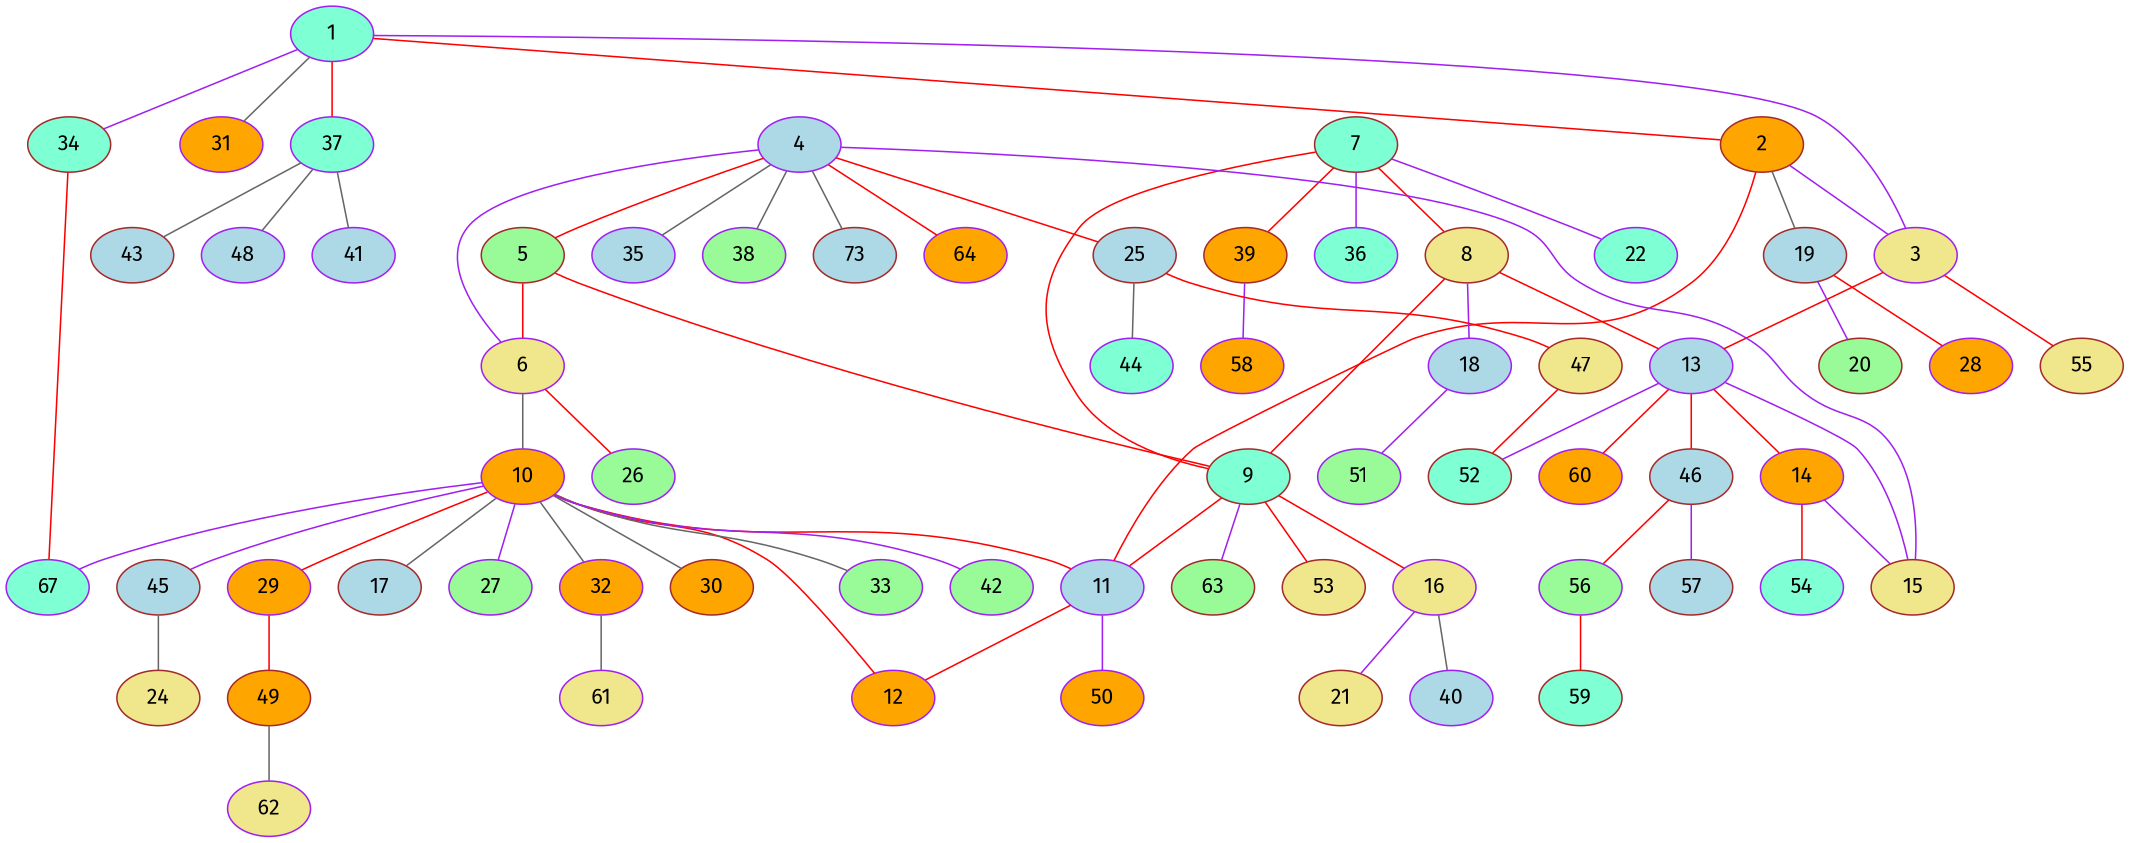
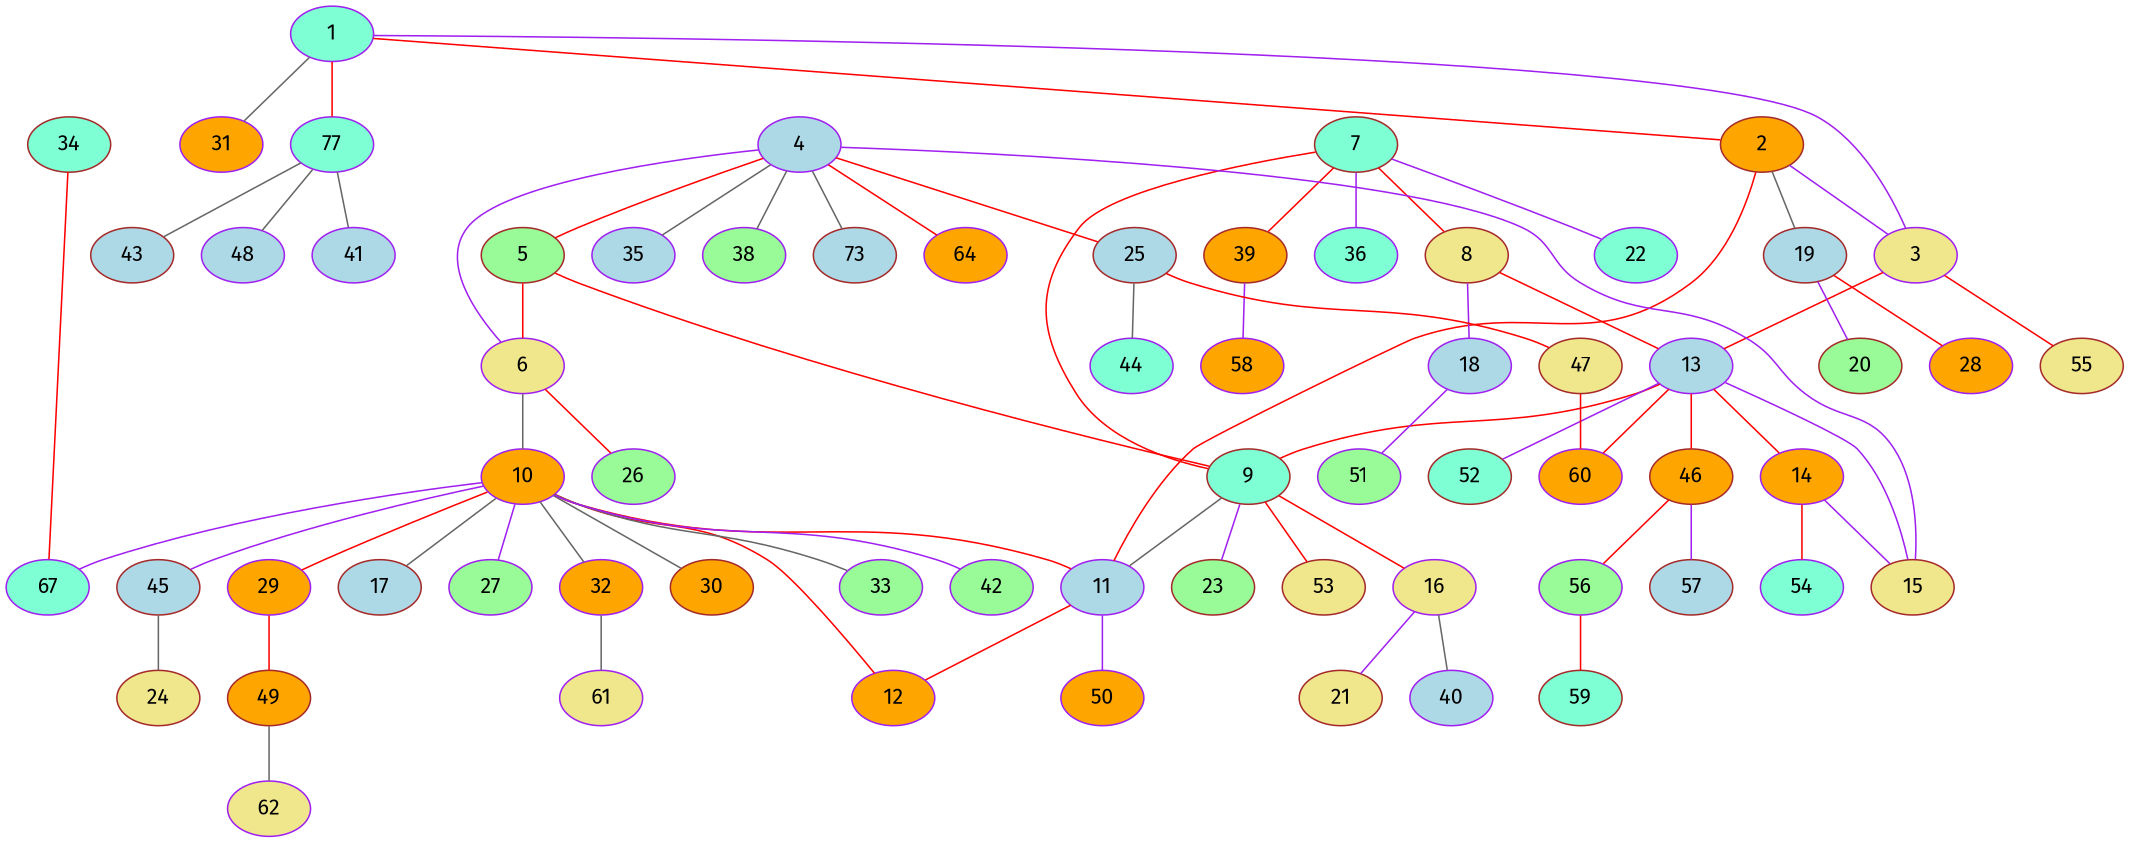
edge "1" -- "34": removed
node "37": label "37" -> "77"
edge "8" -- "9": now "13" -- "9"
edge "47" -- "52": now "47" -- "60"
node "46": fillcolor lightblue -> orange
edge "9" -- "11": color red -> gray40
node "63": label "63" -> "23"
